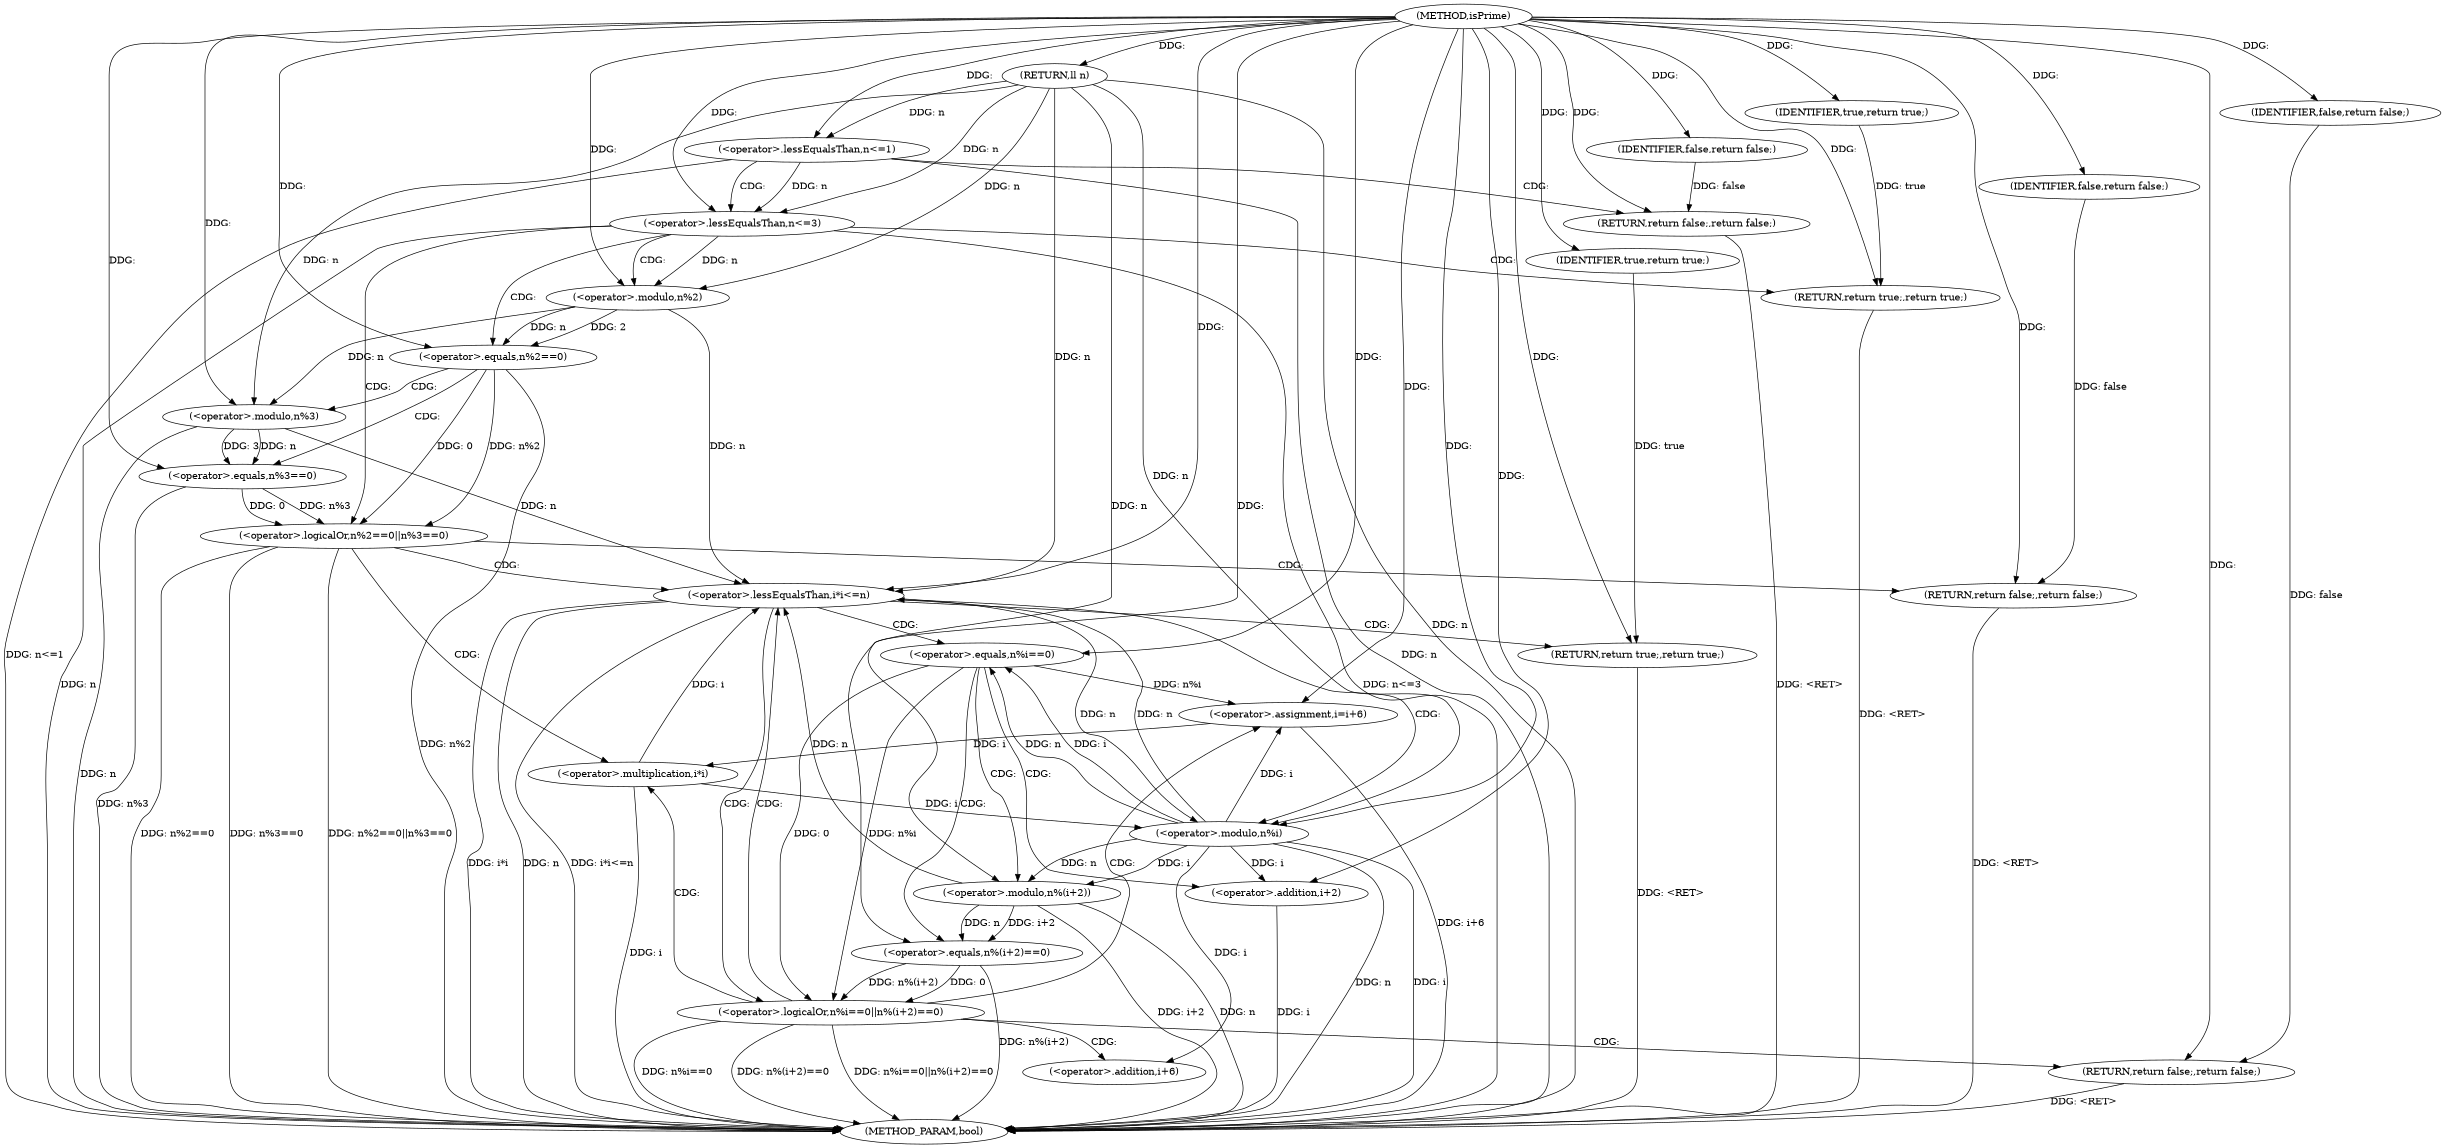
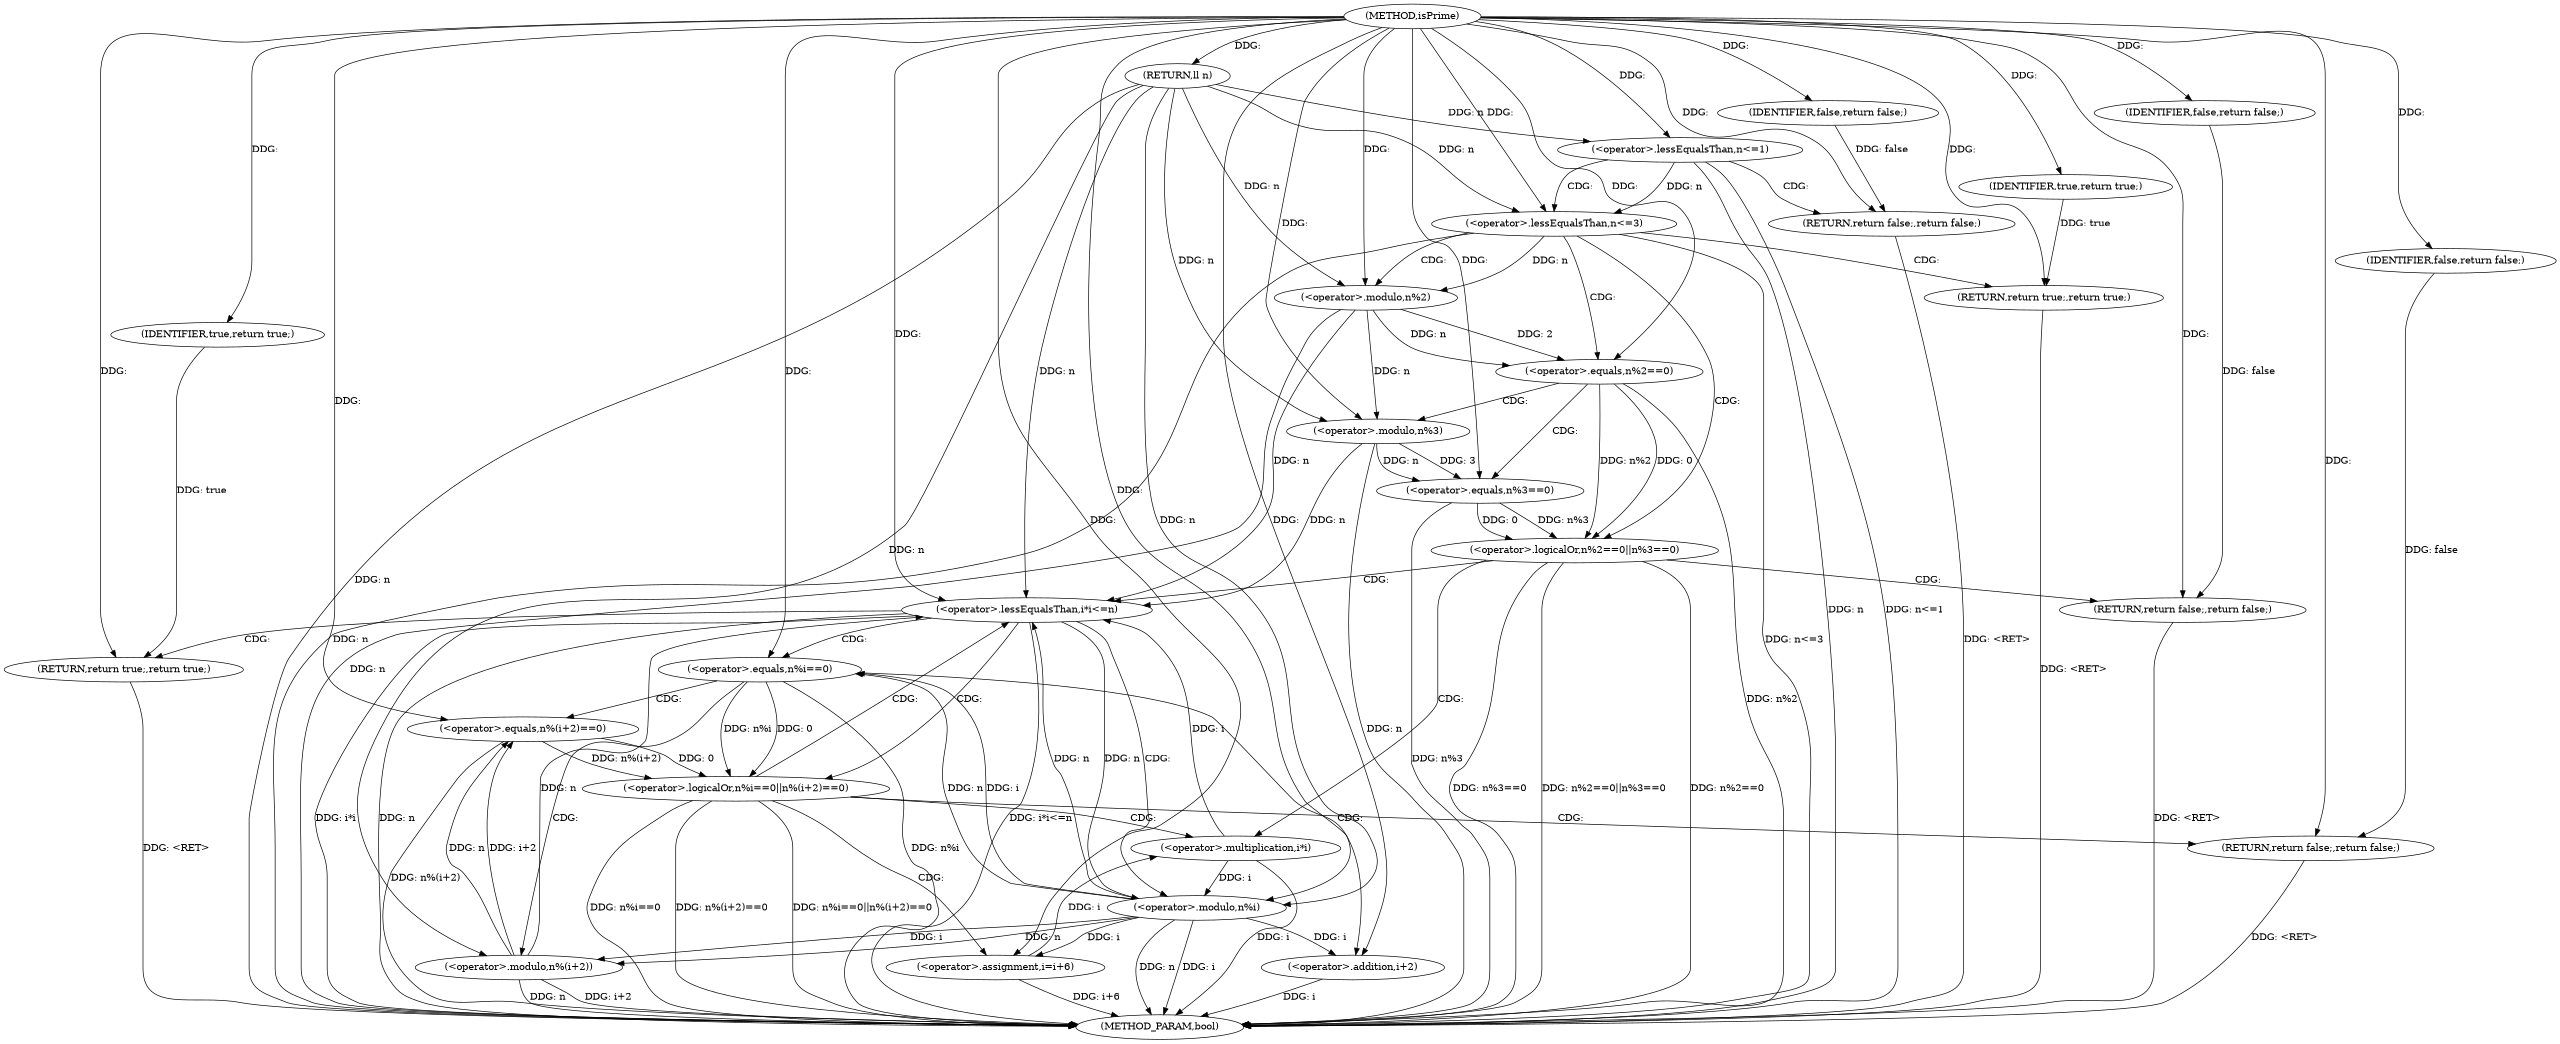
edge "(<operator>.modulo,n%2)" -> "(METHOD_PARAM,bool)": added, label "DDG: n"
edge "(<operator>.equals,n%i==0)" -> "(<operator>.assignment,i=i+6)": now "(<operator>.equals,n%i==0)" -> "(METHOD_PARAM,bool)"
node "(<operator>.addition,i+6)": removed
